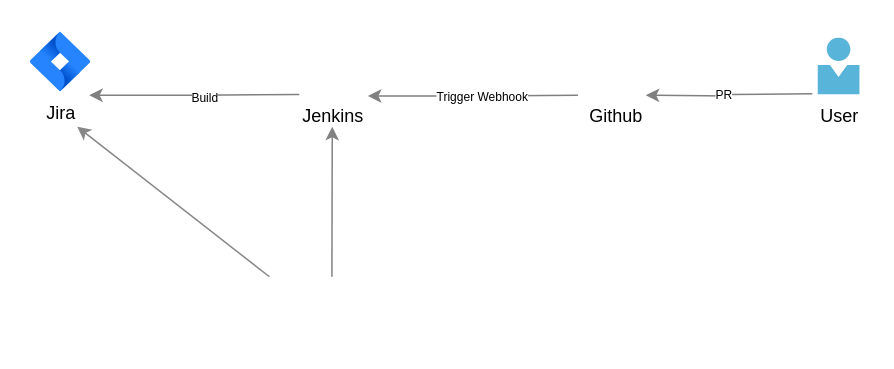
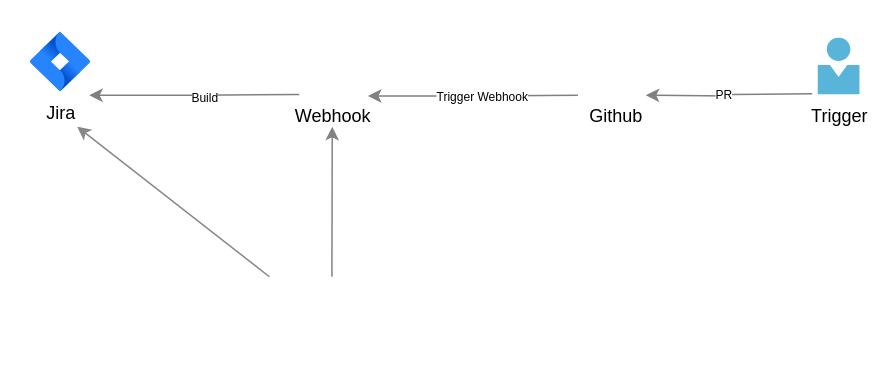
node "Jenkins": label "Jenkins" -> "Webhook"
node "User": label "User" -> "Trigger"
